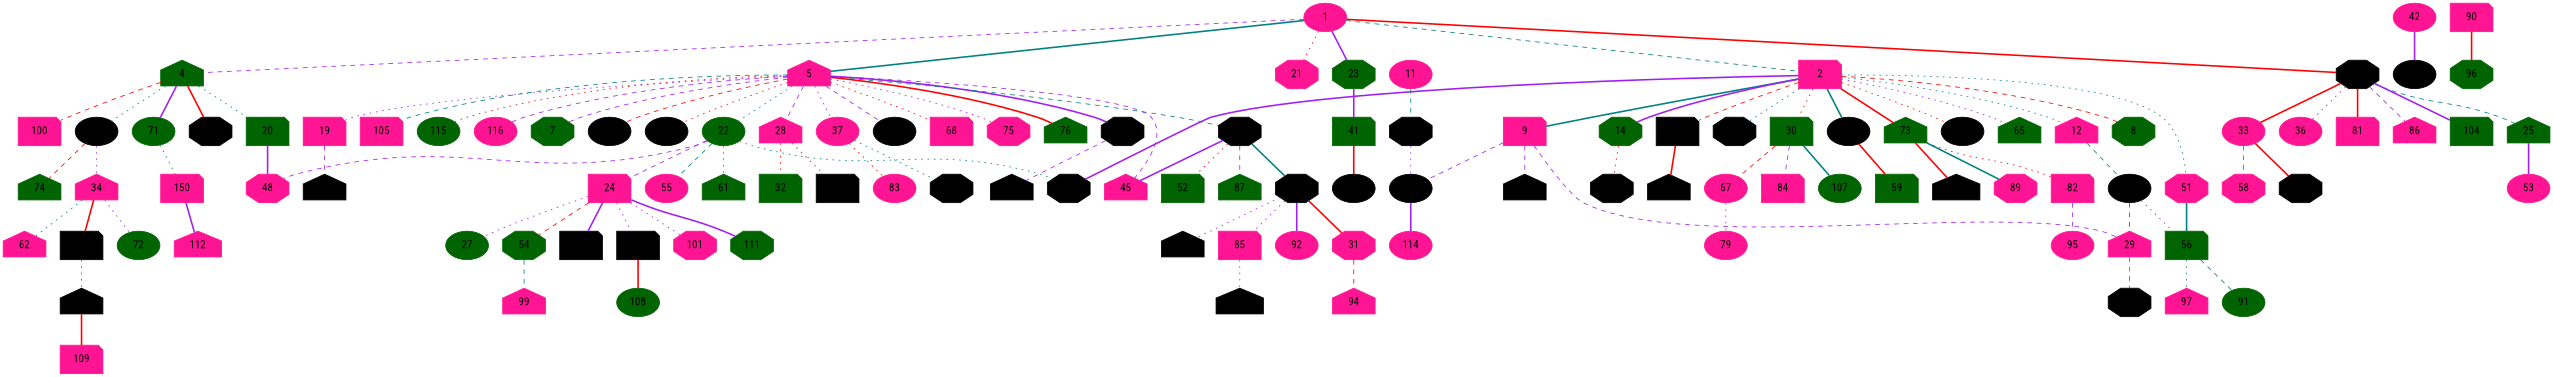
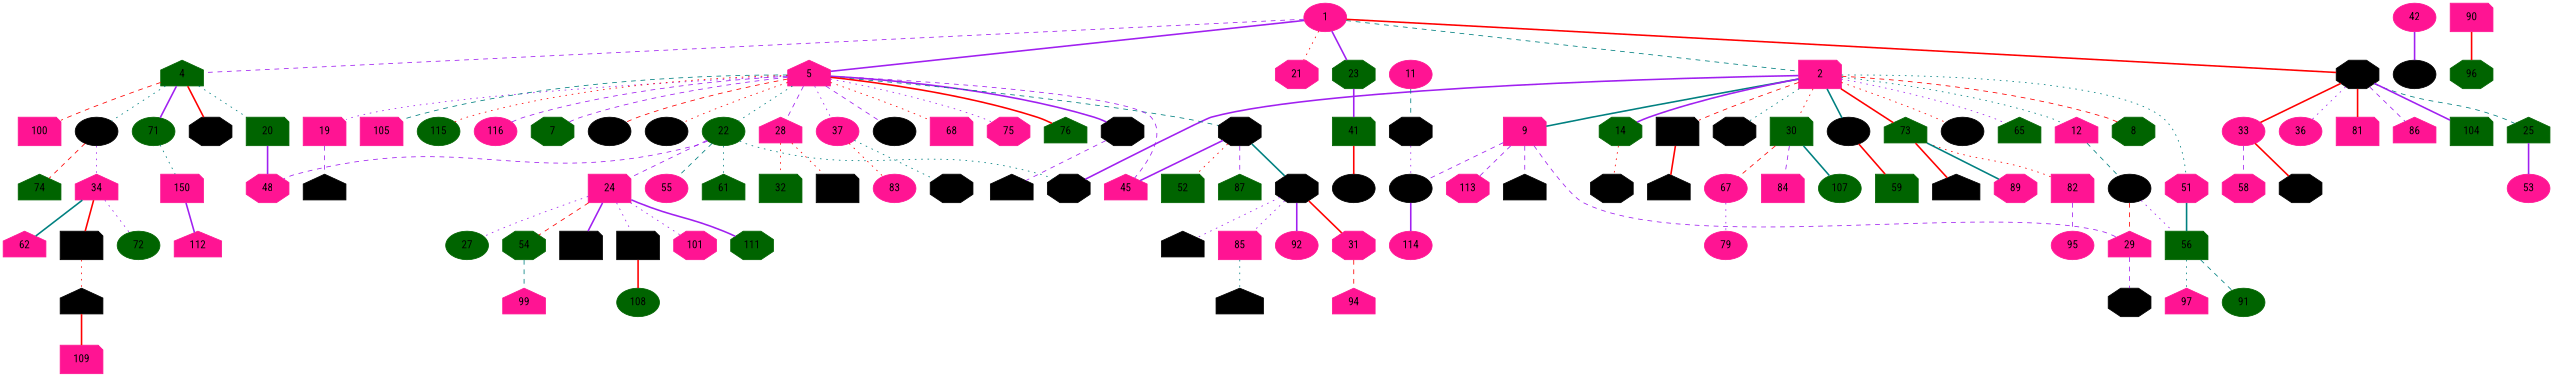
edge "1" -- "5": color teal -> purple
node "113": added
edge "34" -- "62": style dotted -> bold
